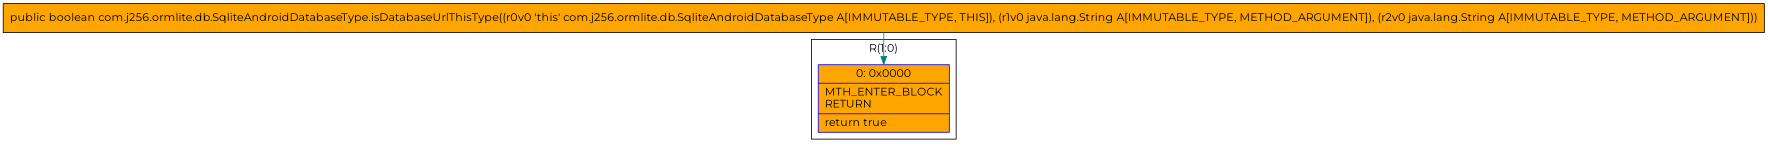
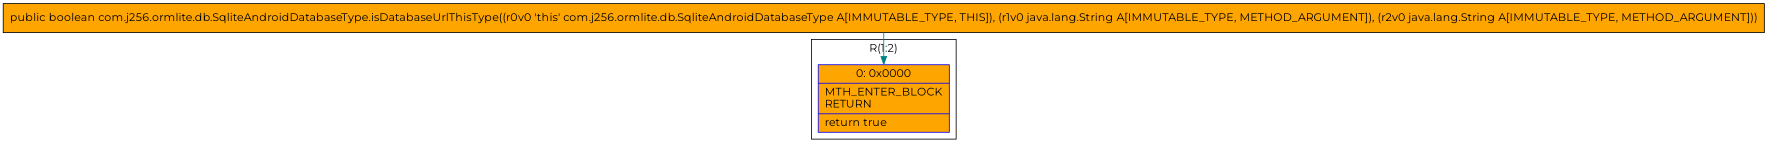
cluster "R(1:0)": label "R(1:0)" -> "R(1:2)"
